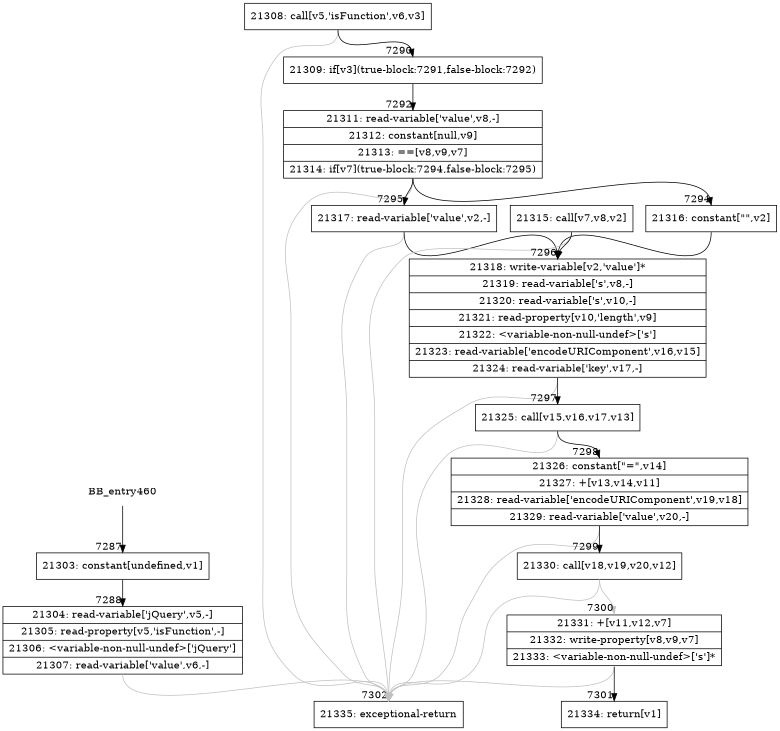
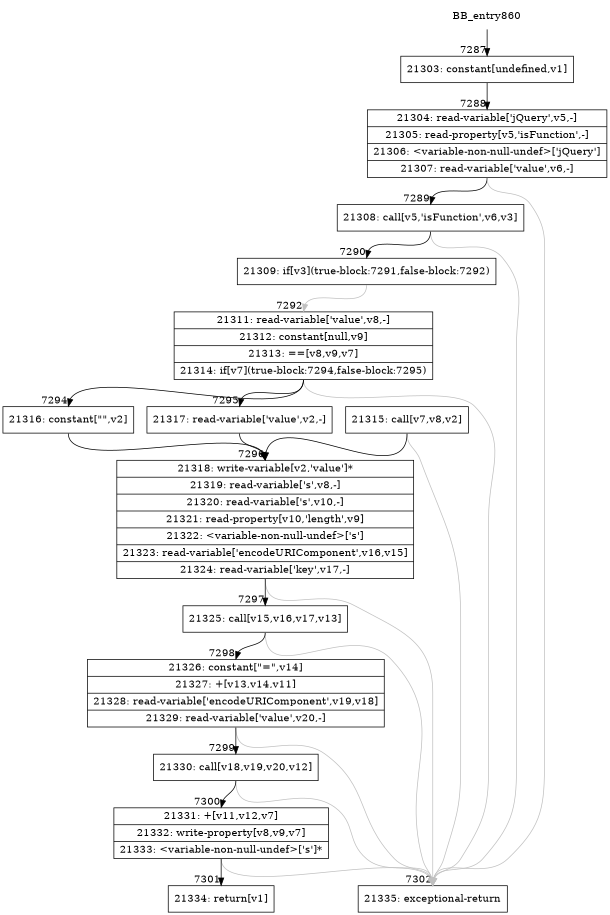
edge "21309: if[v3](true-block:7291,false-block:7292)" -> "21311: read-variable['value',v8,-]": color black -> gray
edge "21304: read-variable['jQuery',v5,-]" -> "21308: call[v5,'isFunction',v6,v3]": added
edge "21317: read-variable['value',v2,-]" -> "21335: exceptional-return": removed
node "BB_entry460": label "BB_entry460" -> "BB_entry860"
edge "21330: call[v18,v19,v20,v12]" -> "21331: +[v11,v12,v7]": color gray -> black
